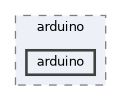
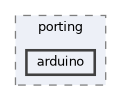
cluster "arduino": label "arduino" -> "porting"
